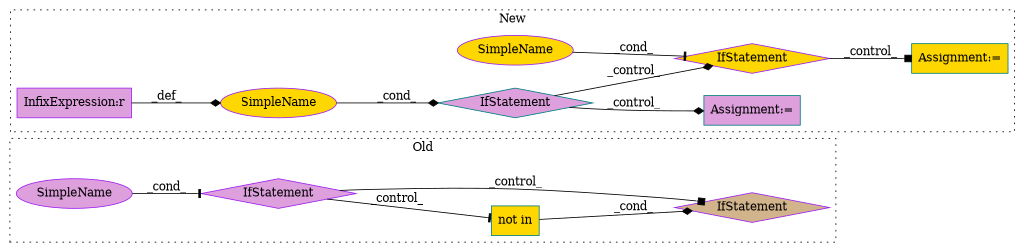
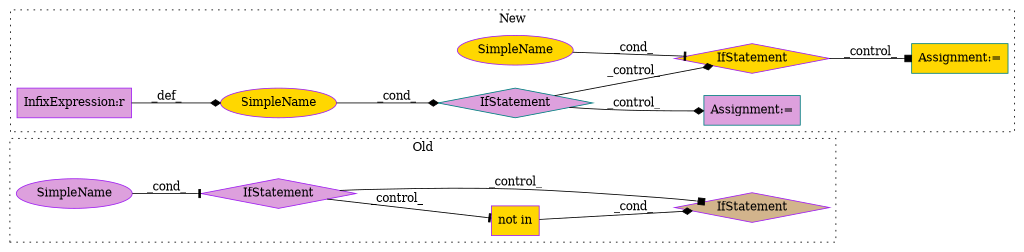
node "not in": color teal -> purple
